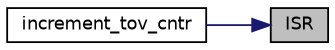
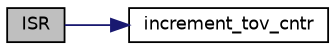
edge "increment_tov_cntr" -> "ISR": reversed
